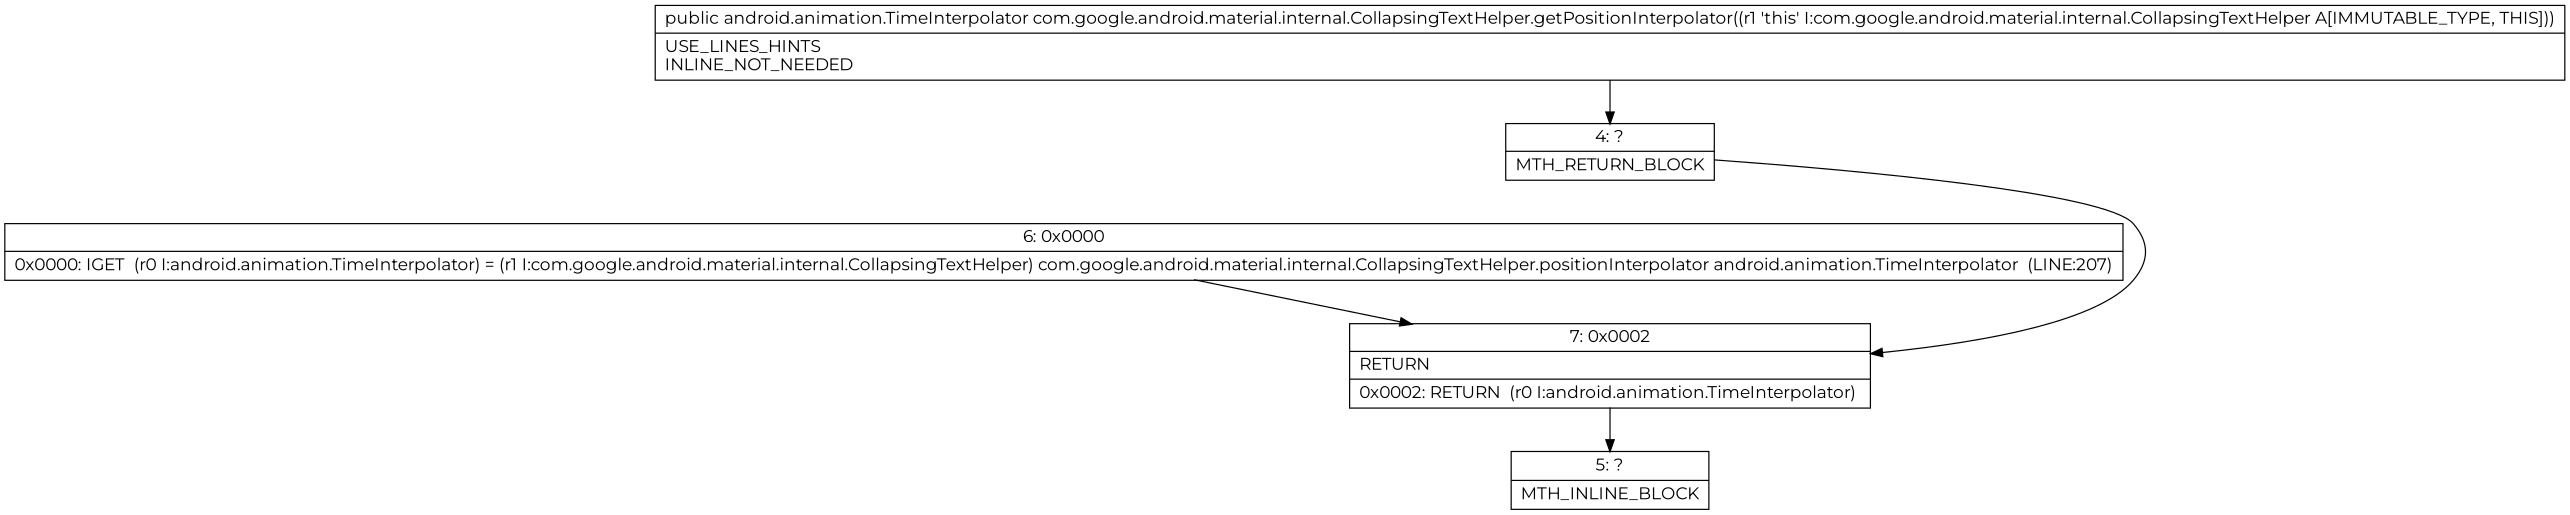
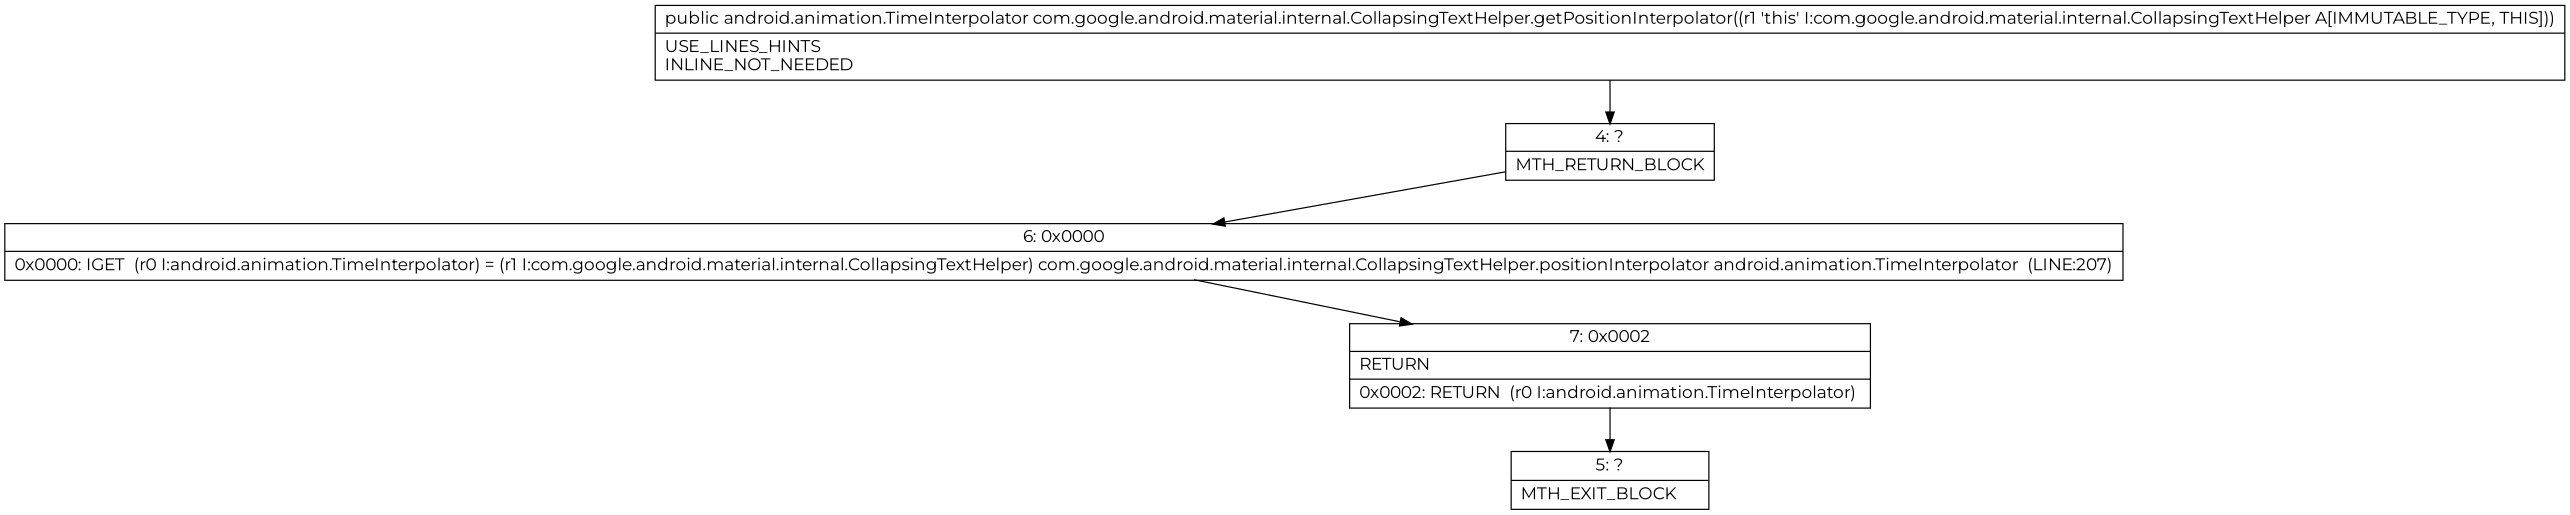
edge "4: ?" -> "7: 0x0002": now "4: ?" -> "6: 0x0000"
node "5: ?": text "MTH_INLINE_BLOCK" -> "MTH_EXIT_BLOCK"
